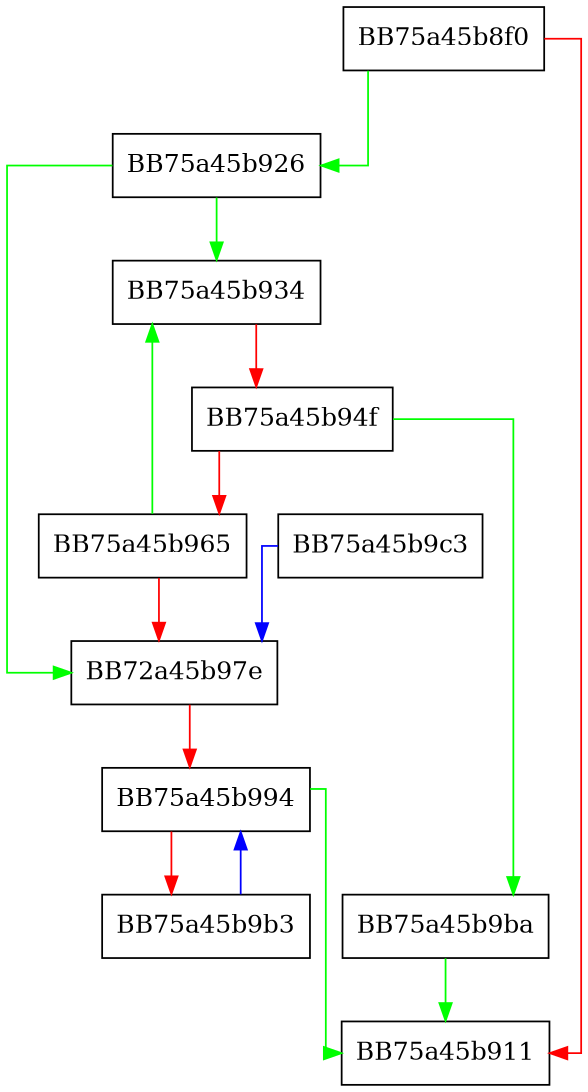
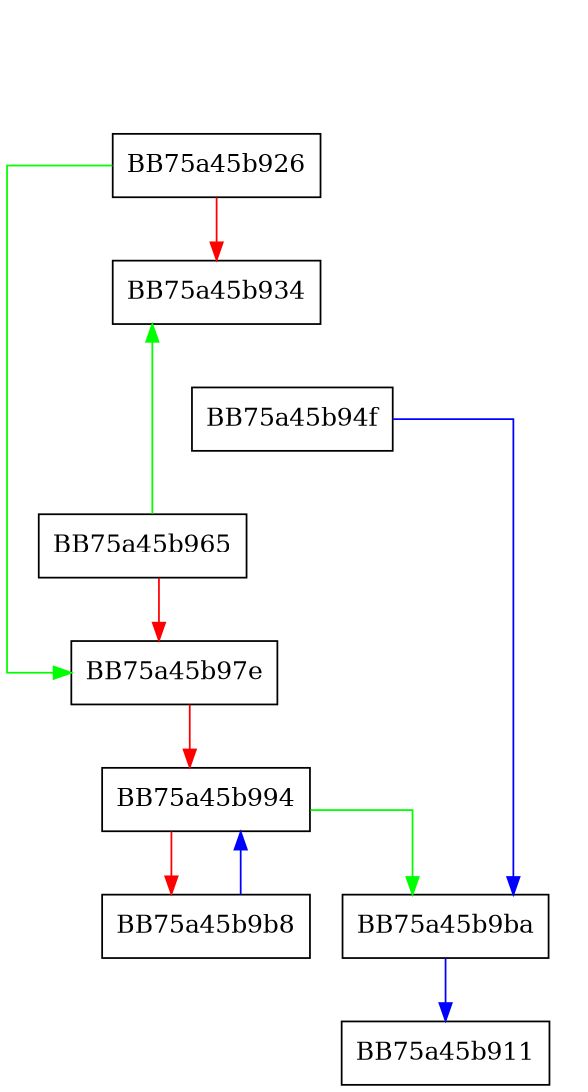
node "BB75a45b8f0": removed
edge "BB75a45b926" -> "BB75a45b934": color green -> red
edge "BB75a45b934" -> "BB75a45b94f": removed
edge "BB75a45b94f" -> "BB75a45b965": removed
node "BB75a45b9c3": removed
edge "BB75a45b94f" -> "BB75a45b9ba": color green -> blue
node "BB72a45b97e": label "BB72a45b97e" -> "BB75a45b97e"
edge "BB75a45b994" -> "BB75a45b911": now "BB75a45b994" -> "BB75a45b9ba"
node "BB75a45b9b3": label "BB75a45b9b3" -> "BB75a45b9b8"
edge "BB75a45b9ba" -> "BB75a45b911": color green -> blue
